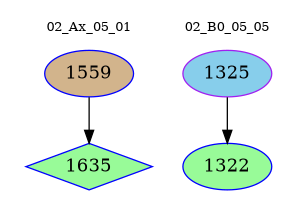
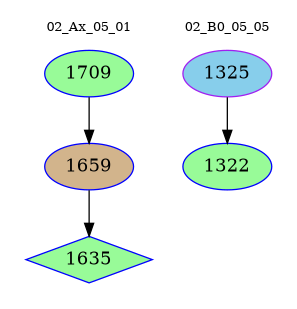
node "1709": added
node "1559": label "1559" -> "1659"
